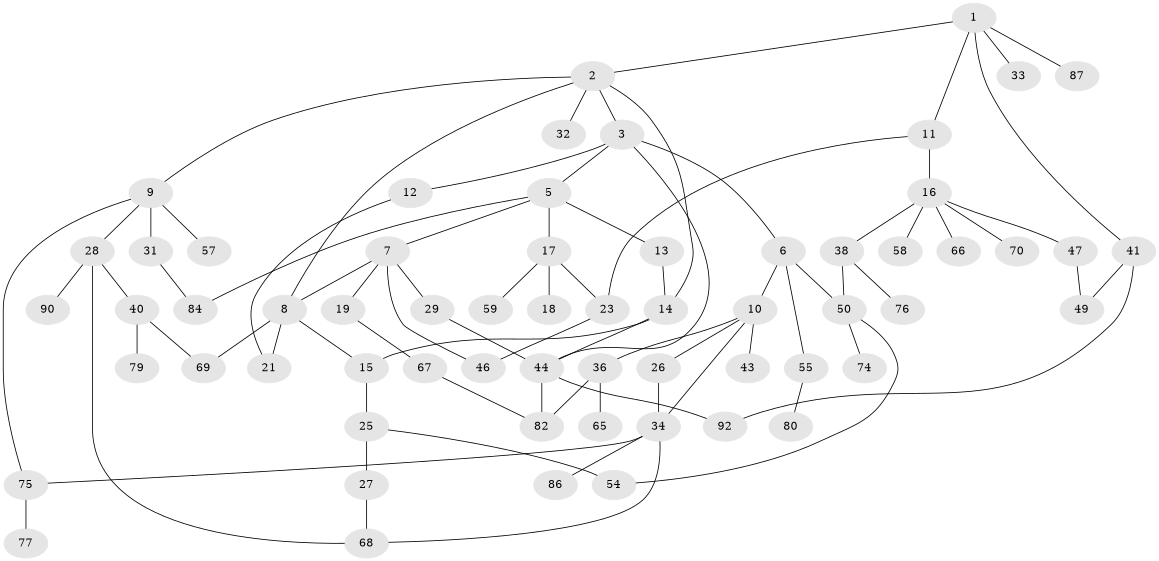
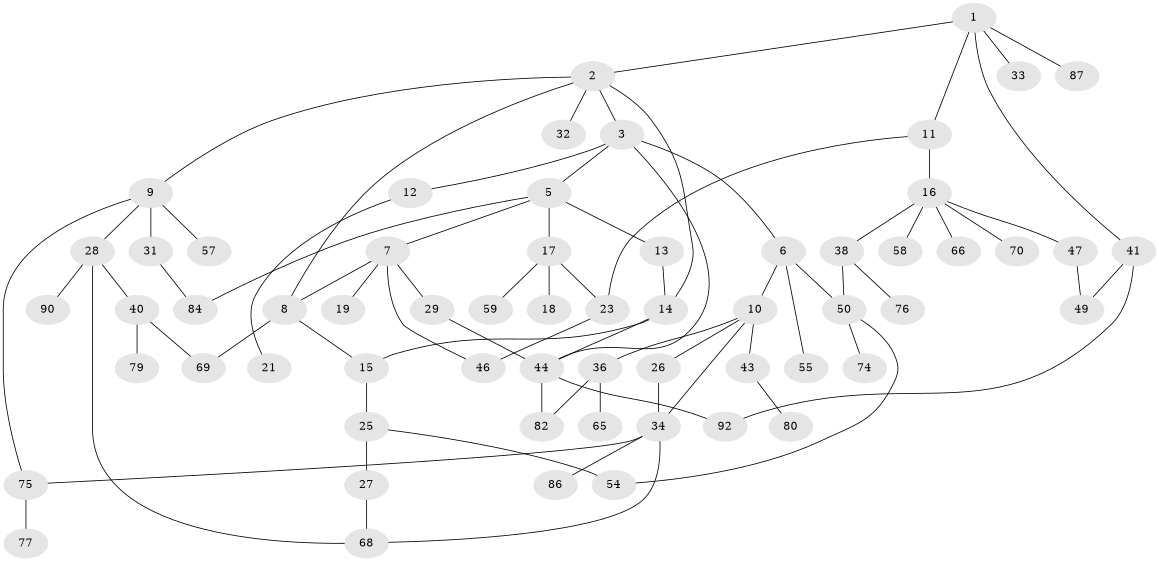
edge "8" -- "21": removed
node "67": removed
edge "55" -- "80": now "43" -- "80"
